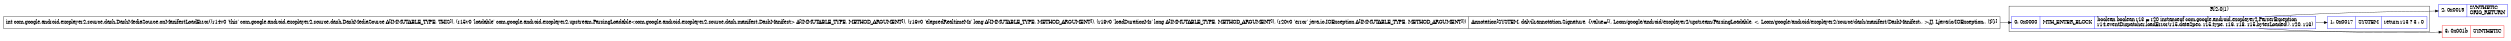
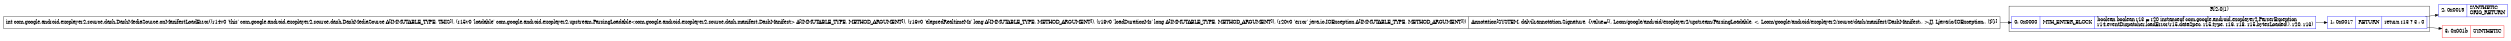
edge "0: 0x0000" -> "2: 0x0019": now "1: 0x0017" -> "2: 0x0019"
node "1: 0x0017": text "SYSTEM" -> "RETURN"
edge "0: 0x0000" -> "3: 0x001b": now "1: 0x0017" -> "3: 0x001b"
